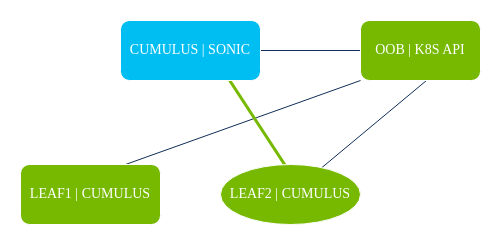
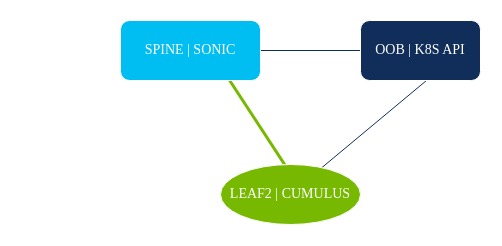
node "CUMULUS | SONIC": label "CUMULUS | SONIC" -> "SPINE | SONIC"
node "OOB | K8S API": fillcolor #76b900 -> #102e59
edge "OOB | K8S API" -- "LEAF1 | CUMULUS": removed
node "LEAF1 | CUMULUS": removed
